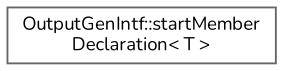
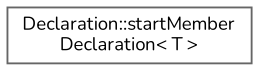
node "OutputGenIntf::startMember Declaration< T >": label "OutputGenIntf::startMember Declaration< T >" -> "Declaration::startMember Declaration< T >"
